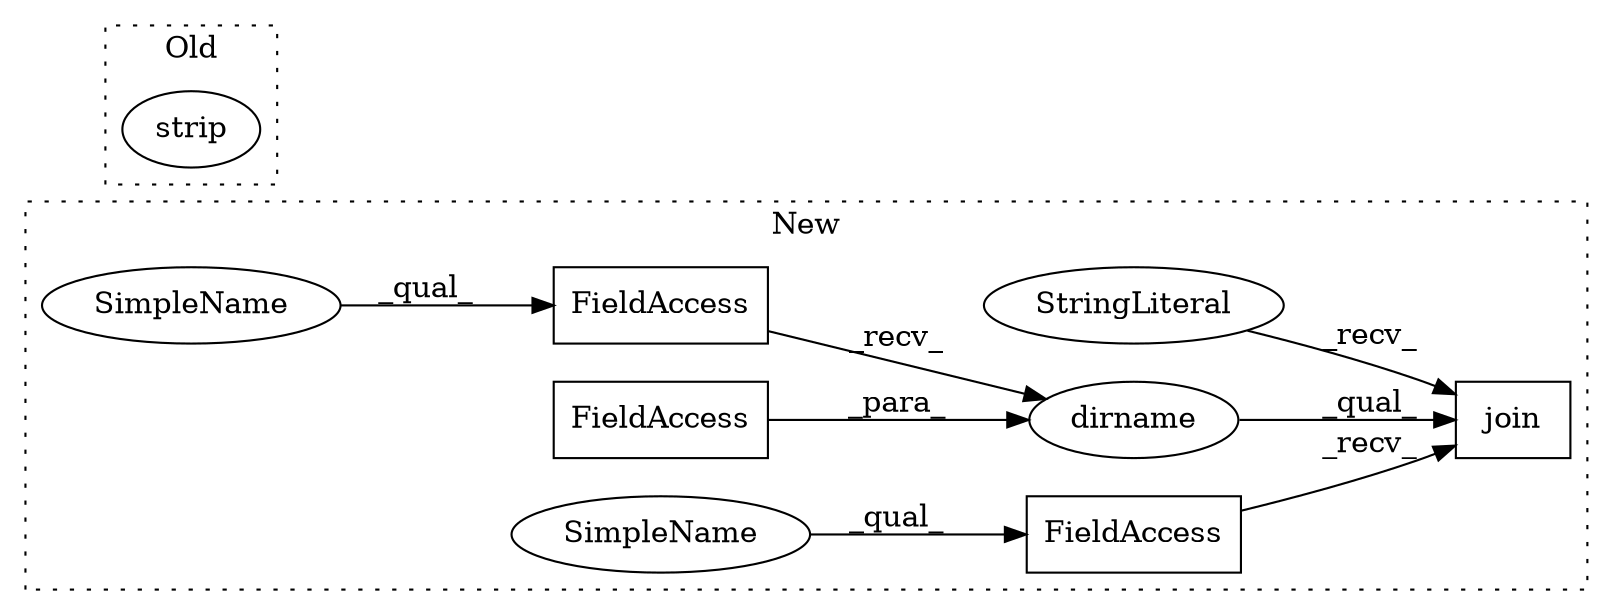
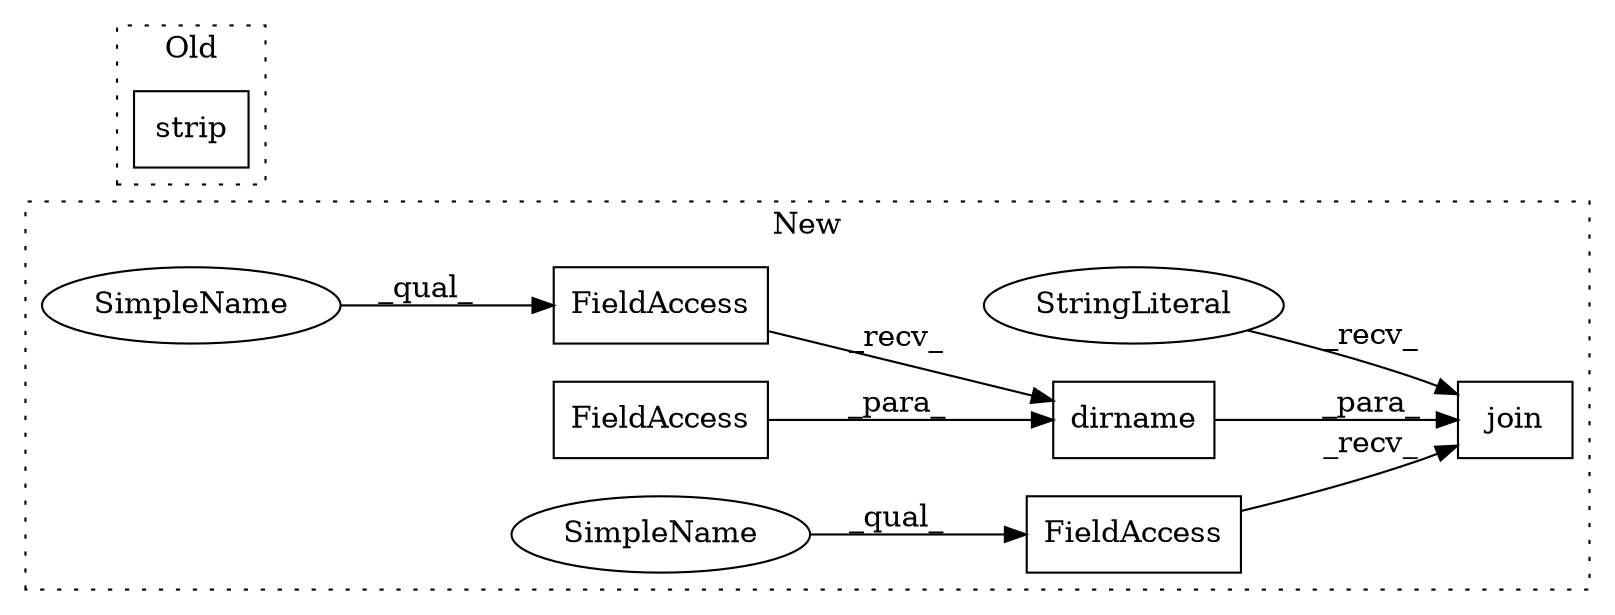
node "strip": shape ellipse -> box
edge "dirname" -> "join": label "_qual_" -> "_para_"
node "dirname": shape ellipse -> box
